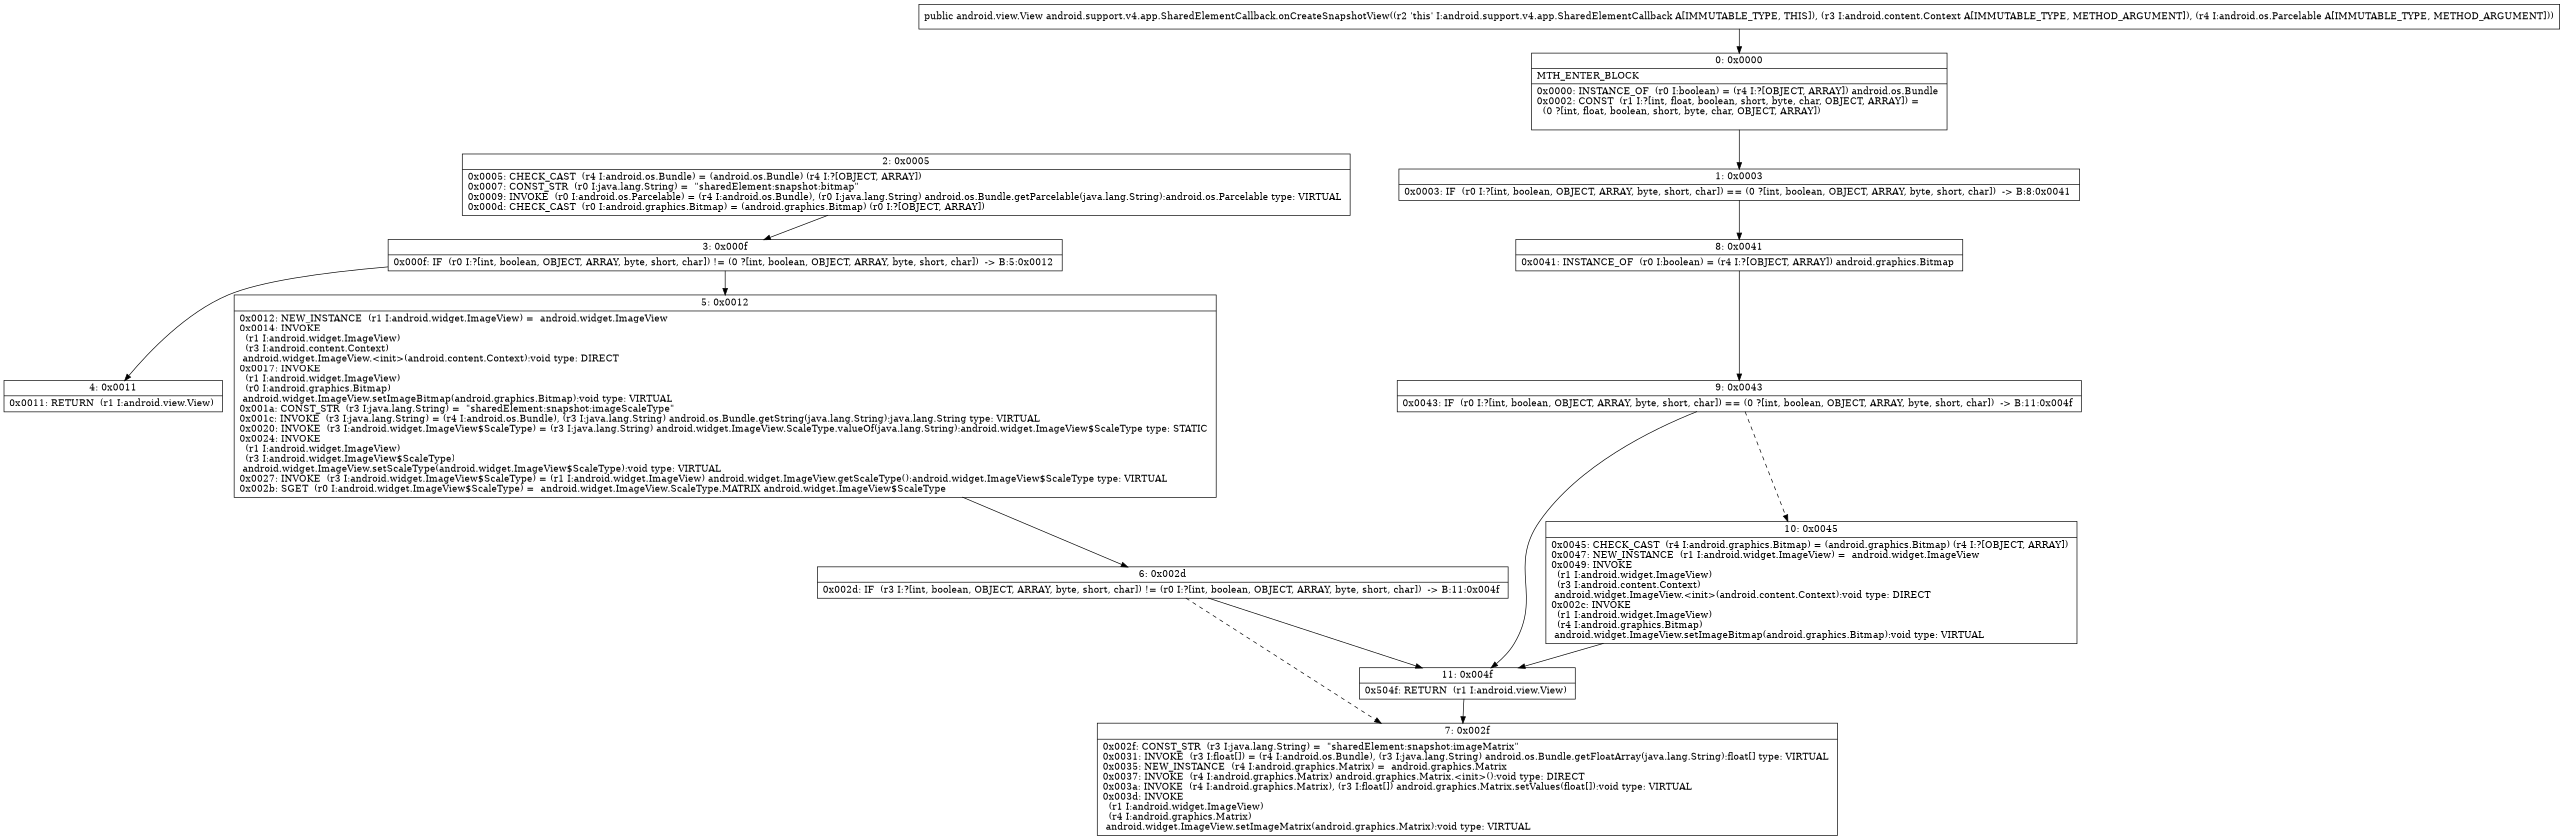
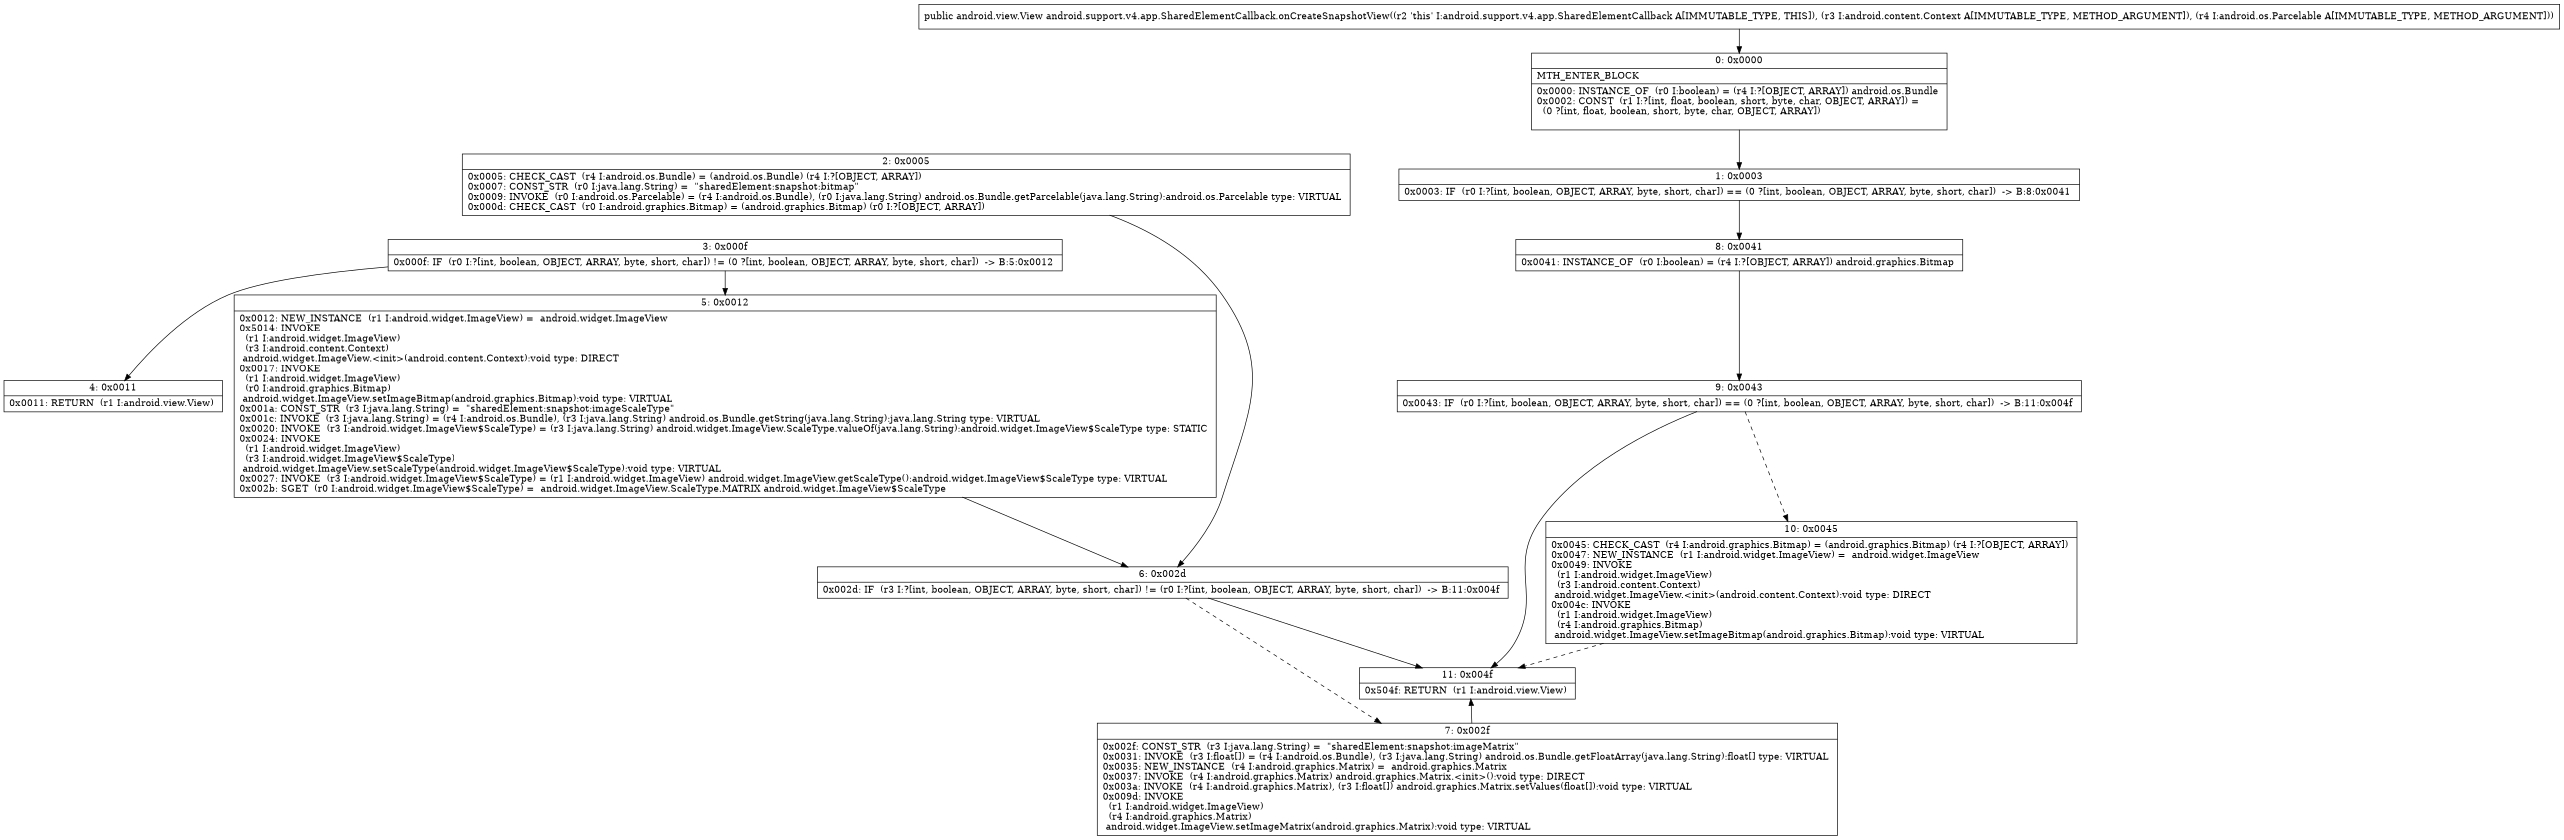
edge "2: 0x0005" -> "3: 0x000f": now "2: 0x0005" -> "6: 0x002d"
node "5: 0x0012": text "0x0014: INVOKE" -> "0x5014: INVOKE"
node "10: 0x0045": text "0x002c: INVOKE" -> "0x004c: INVOKE"
edge "10: 0x0045" -> "11: 0x004f": style solid -> dashed
edge "11: 0x004f" -> "7: 0x002f": reversed
node "7: 0x002f": text "0x003d: INVOKE" -> "0x009d: INVOKE"
